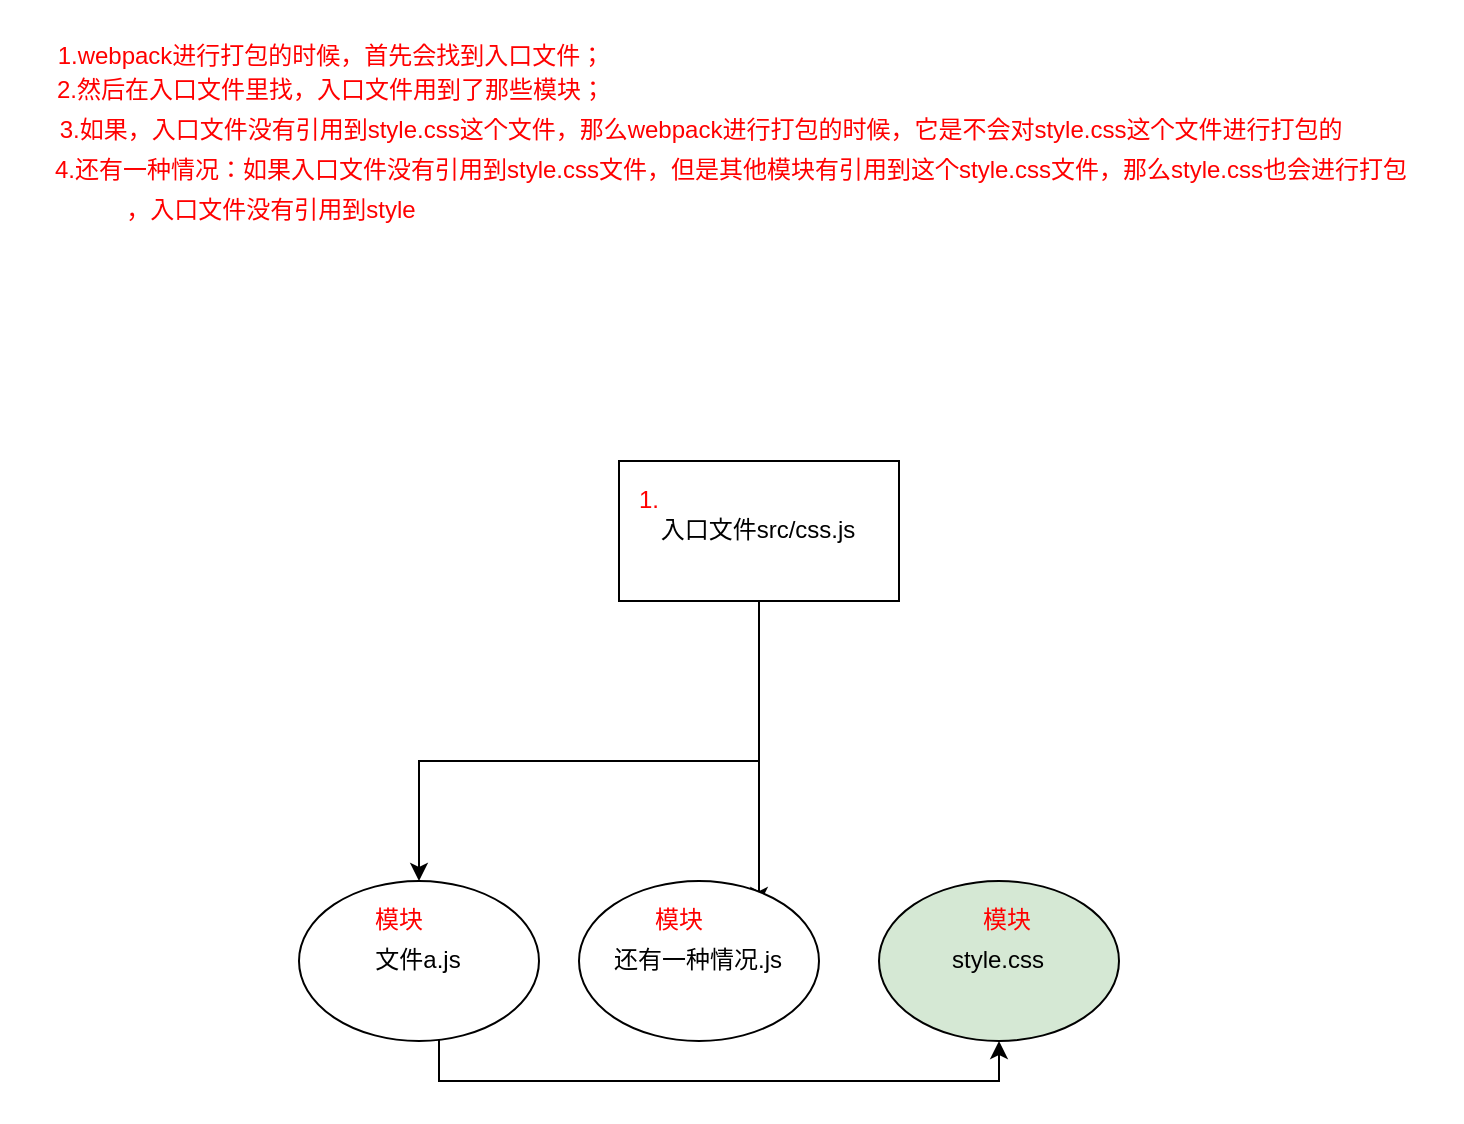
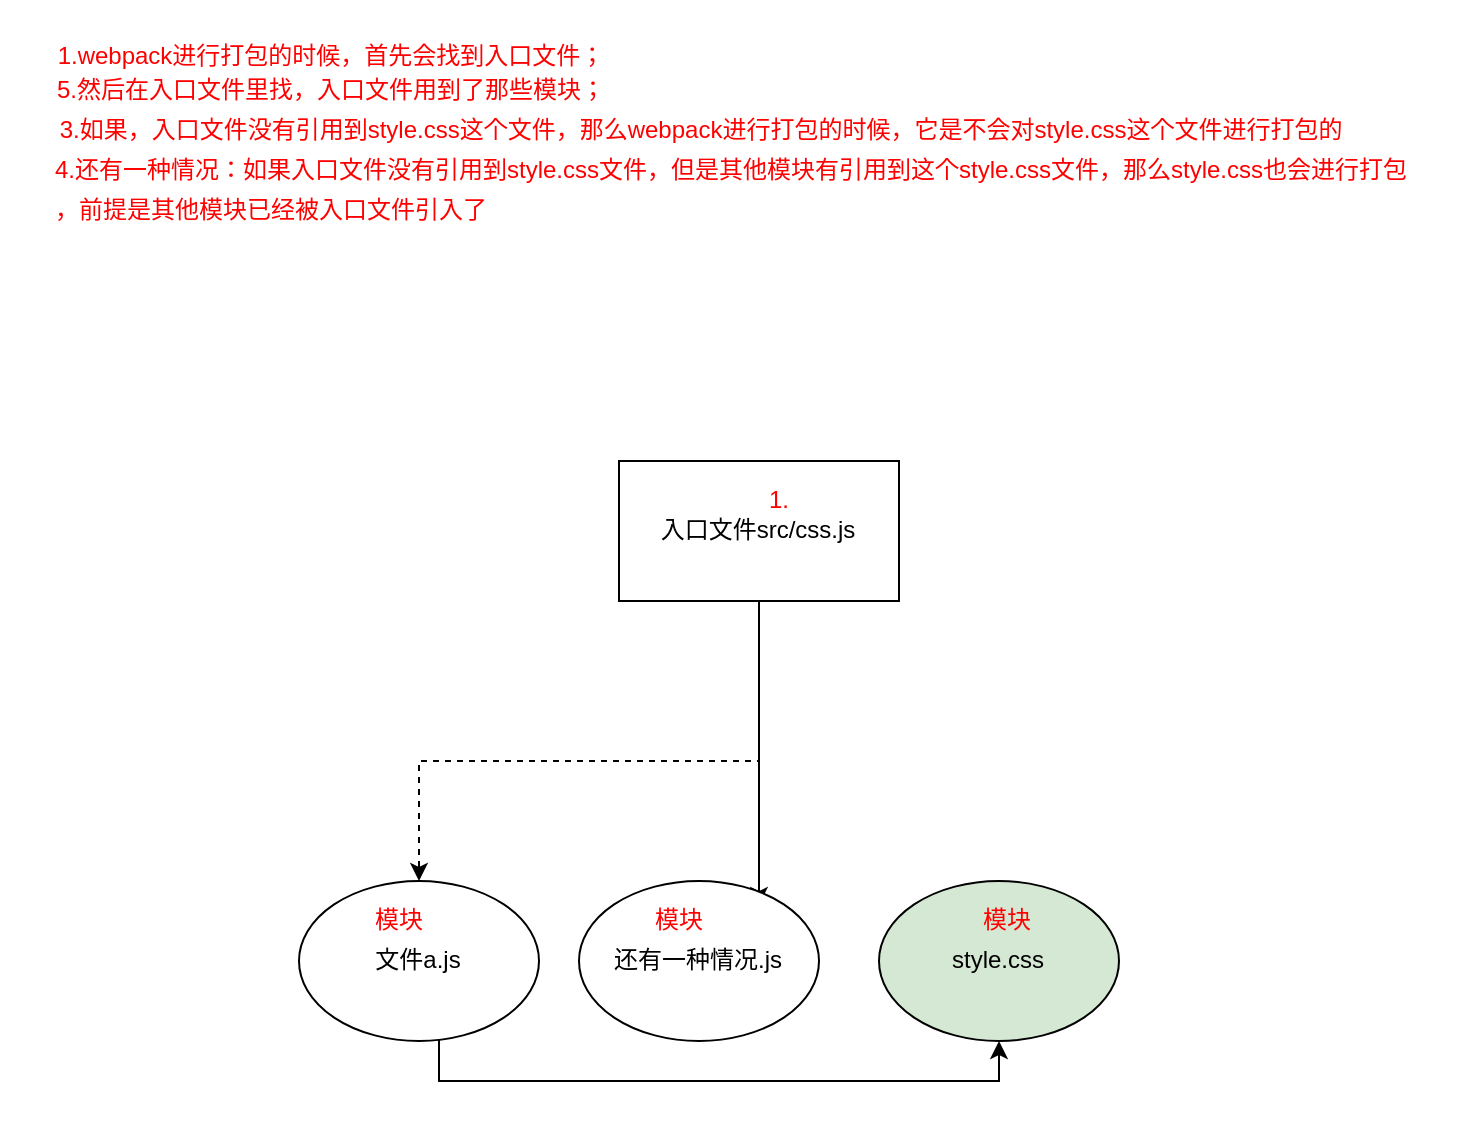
node "2.然后在入口文件里找，入口文件用到了那些模块；": label "2.然后在入口文件里找，入口文件用到了那些模块；" -> "5.然后在入口文件里找，入口文件用到了那些模块；"
node "，入口文件没有引用到style": label "，入口文件没有引用到style" -> "，前提是其他模块已经被入口文件引入了"
node "1.": moved (649, 501) -> (779, 501)
edge "入口文件src/css.js" -> "文件a.js": style solid -> dashed
